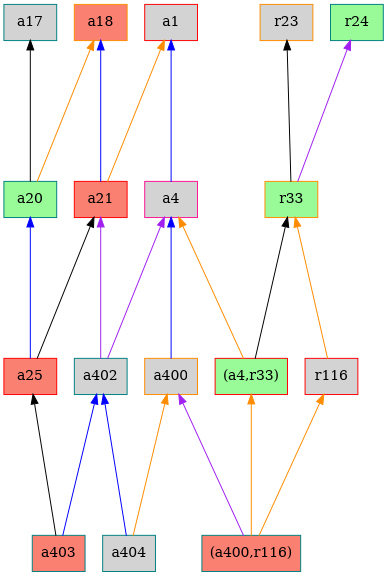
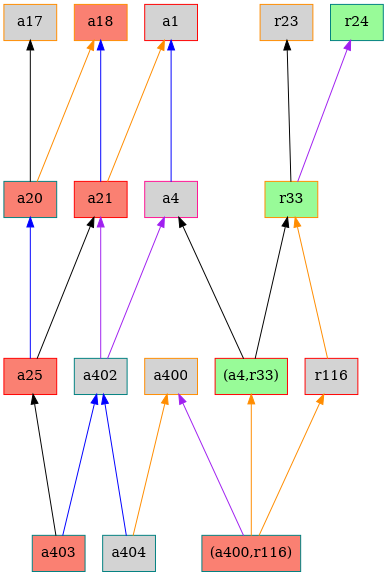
node "a17": color teal -> darkorange
node "a20": fillcolor palegreen -> salmon
edge "(a4,r33)" -> "a4": color darkorange -> black
edge "a400" -> "a4": removed
